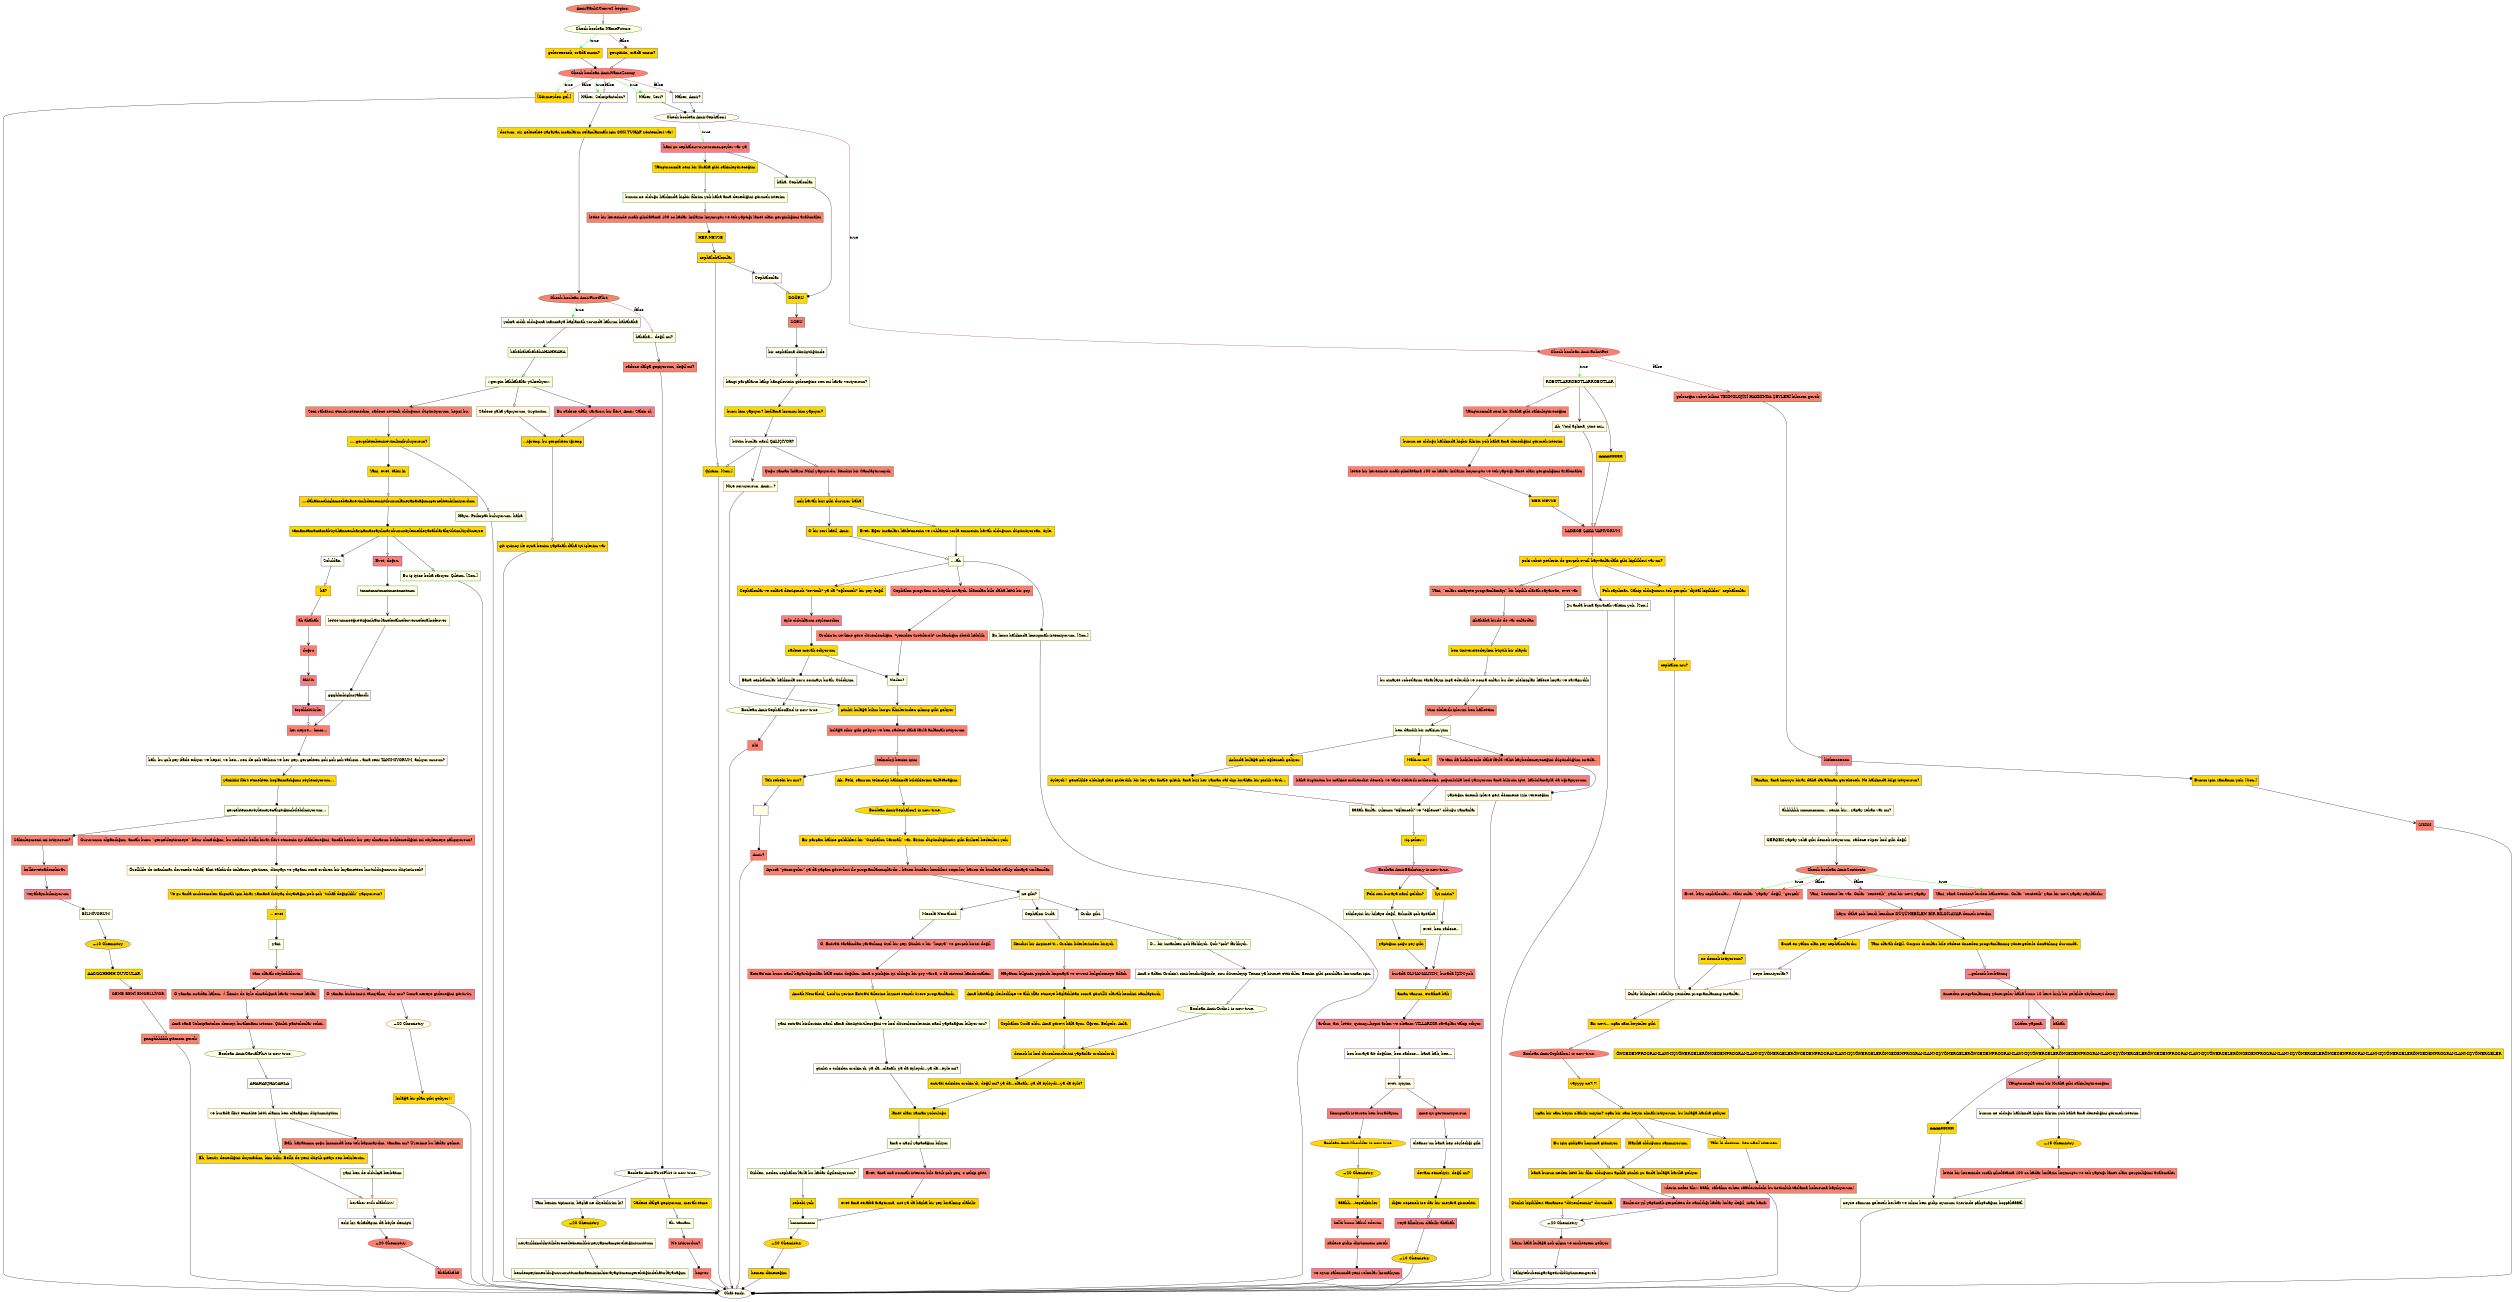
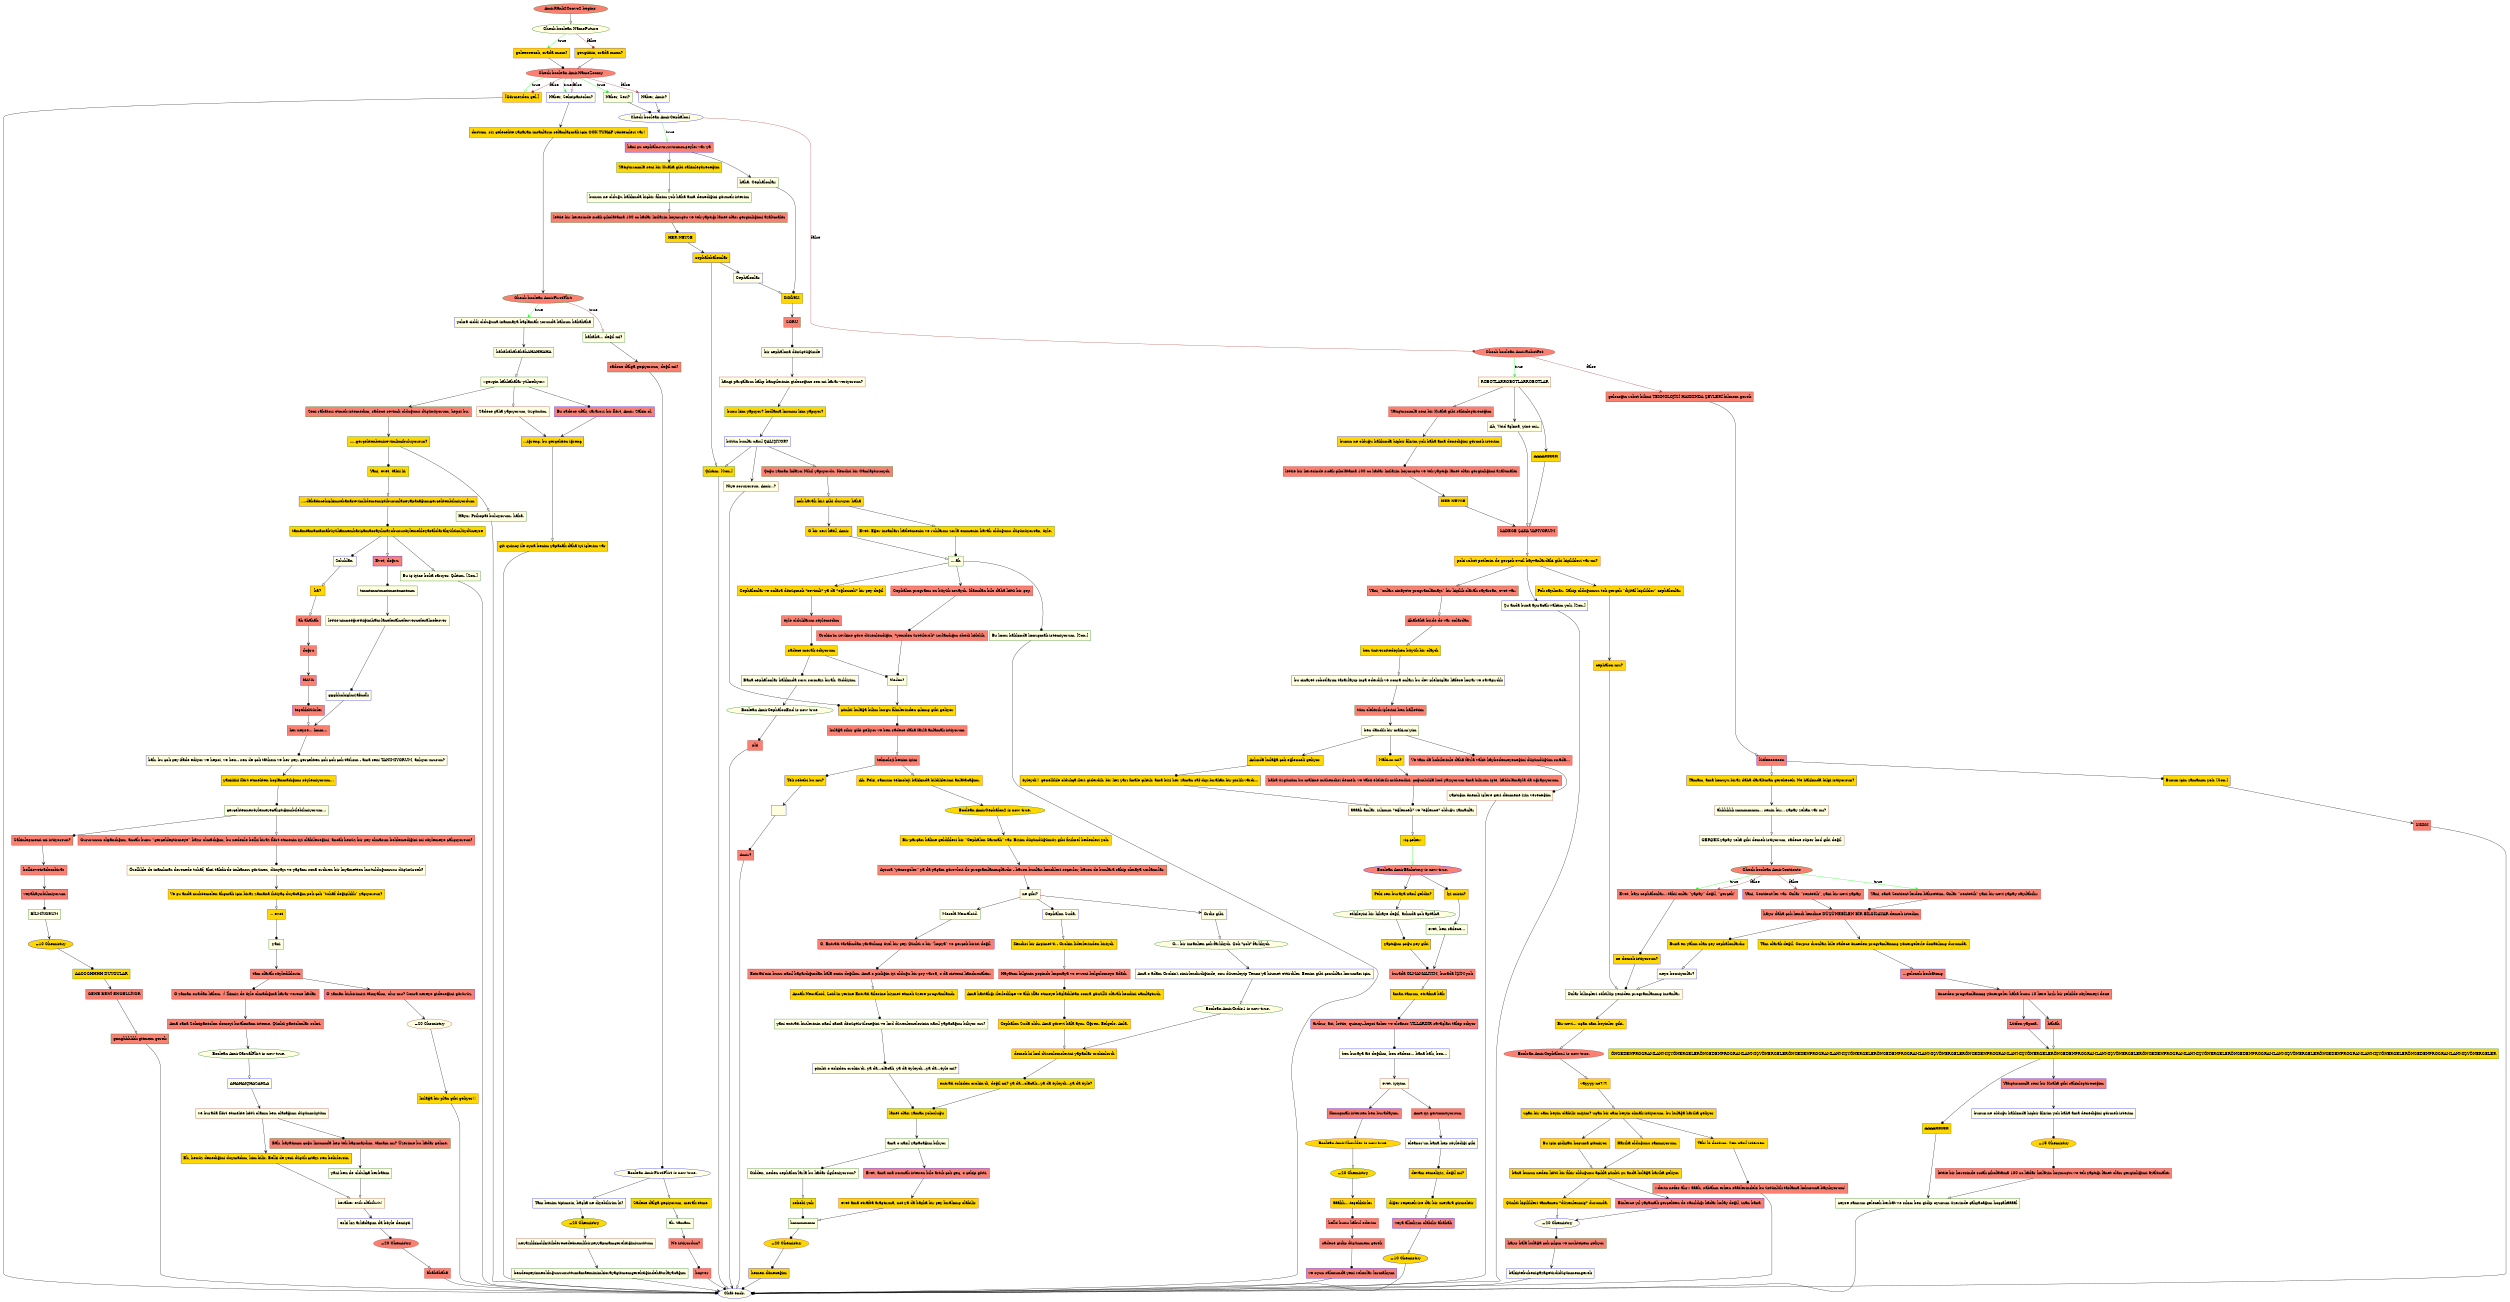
edge "Check boolean AmirCephalon1" -> "Check boolean AmirRobotPet": label "true" -> "false"
edge "Check boolean AmirFirstFlirt" -> "hahaha... değil mi?": label "false" -> "true"
edge "::iç çeker::" -> "Boolean AmirBackstory is now true.": color black -> green
node "etkileyici bir hikaye değil, aslında çok aptalca": shape box -> ellipse
node "O... bir insanken çok farklıydı. Çok *çok* farklıydı.": shape box -> ellipse
edge "neye benziyorlar?" -> "Onlar bilinçleri sökülüp yeniden programlanmış insanlar.": color brown -> black
